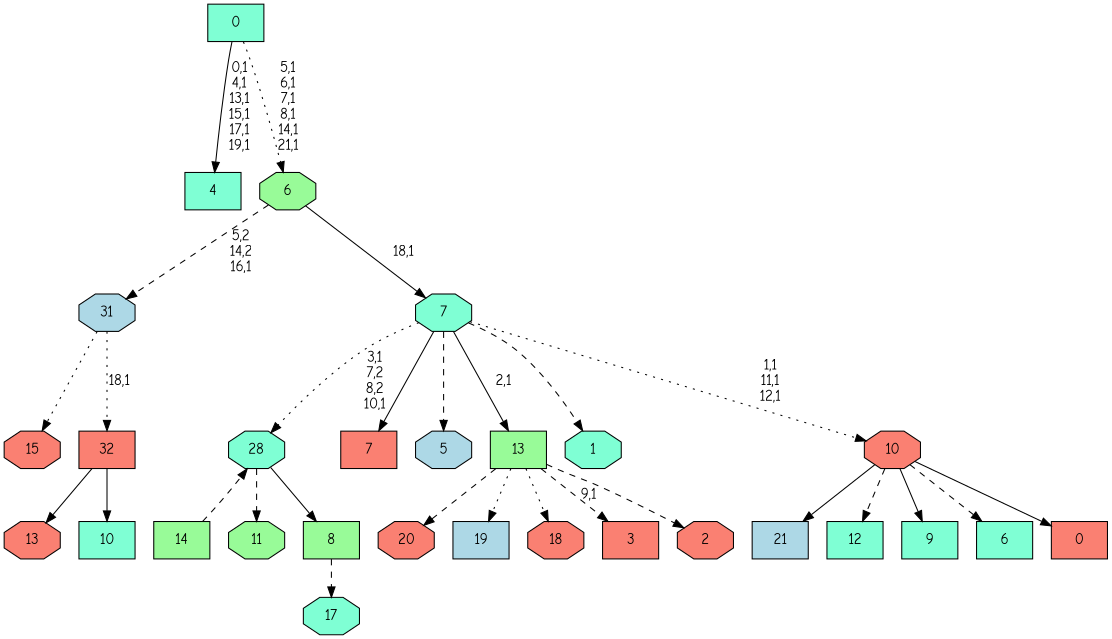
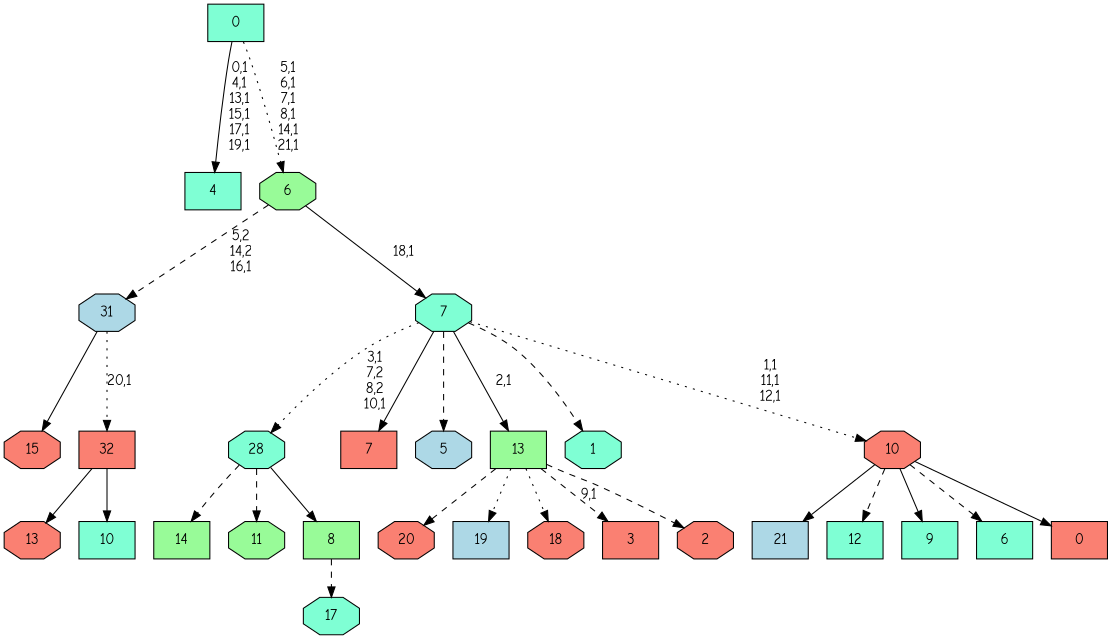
edge "31" -> "15": style dotted -> solid
edge "31" -> "32": label "18,1" -> "20,1"
edge "14" -> "28": reversed
